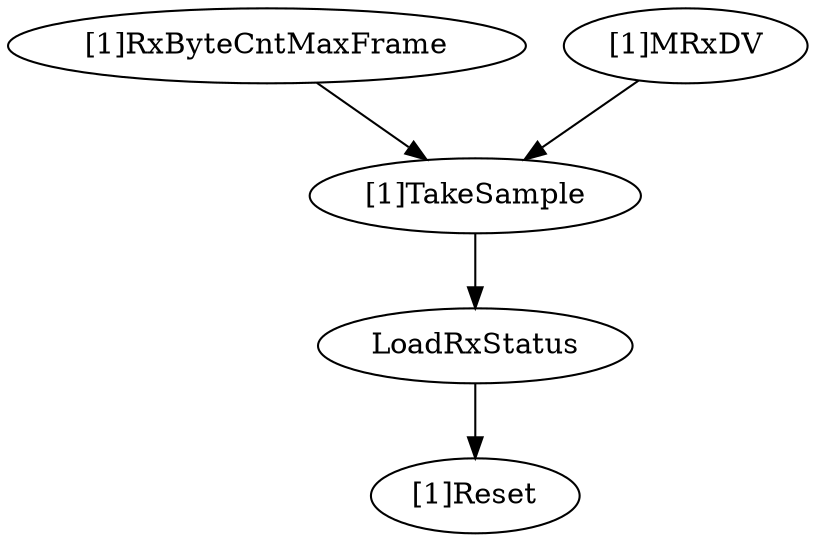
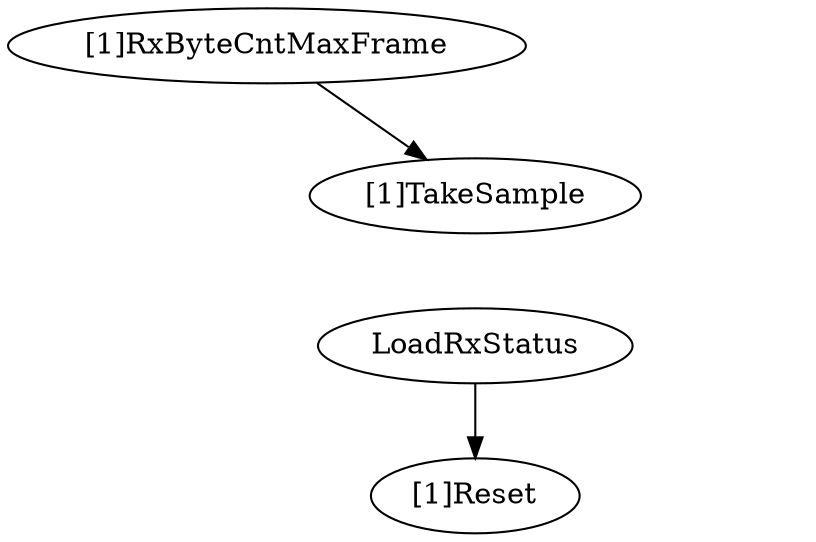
node "[1]MRxDV": removed
edge "[1]TakeSample" -> "LoadRxStatus": removed
